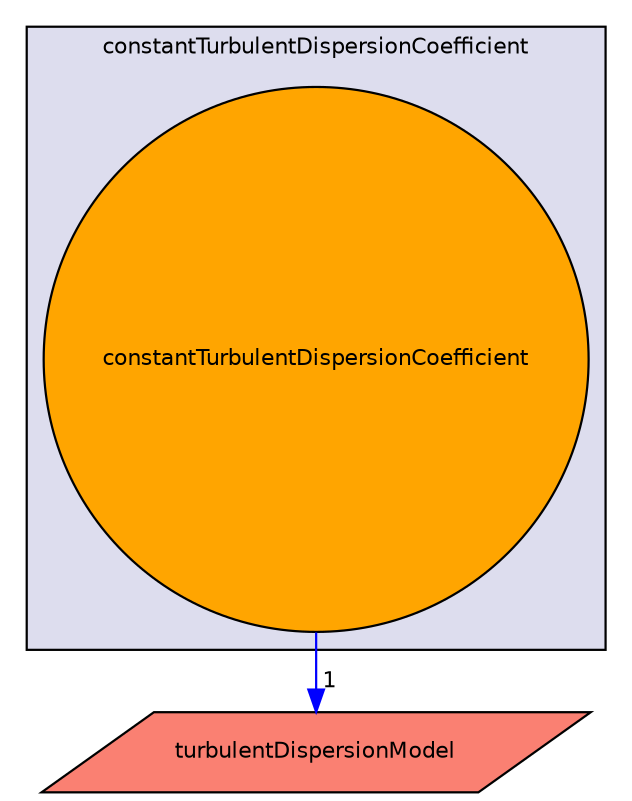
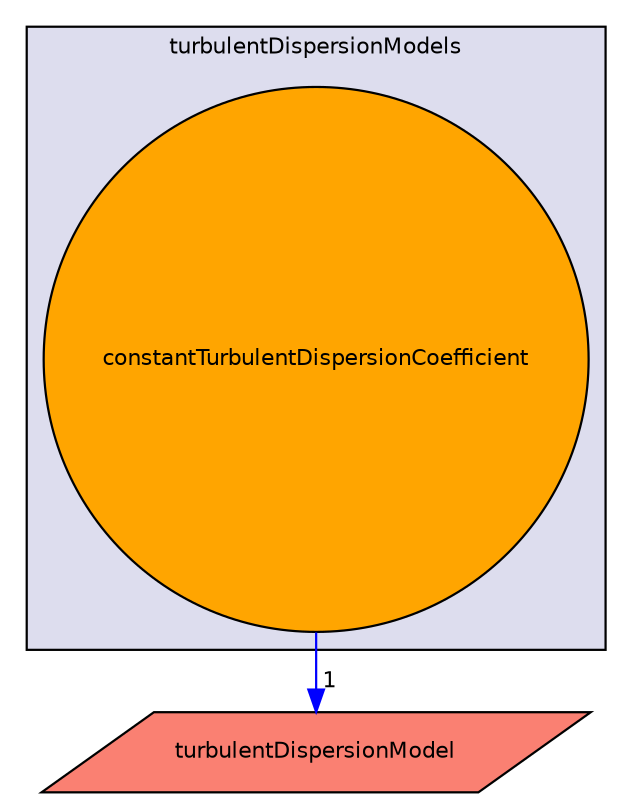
cluster "constantTurbulentDispersionCoefficient": label "constantTurbulentDispersionCoefficient" -> "turbulentDispersionModels"
